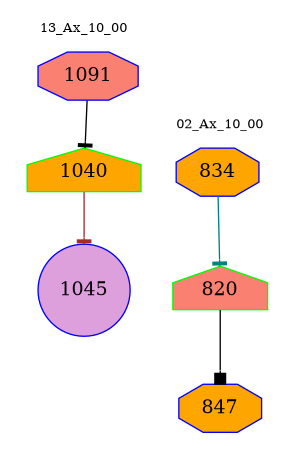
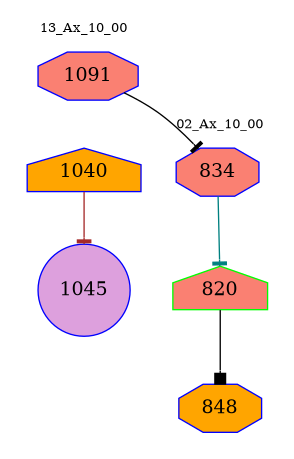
edge "1091" -> "1040": now "1091" -> "834"
node "1040": color green -> blue
node "834": fillcolor orange -> salmon
node "847": label "847" -> "848"
